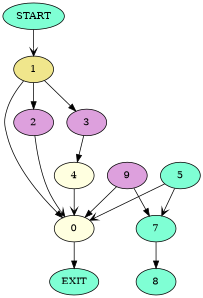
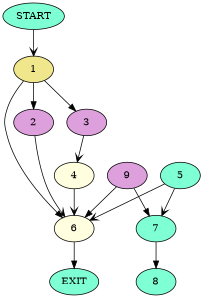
edge "3" -> "4": arrowhead normal -> vee
node "0": label "0" -> "6"
